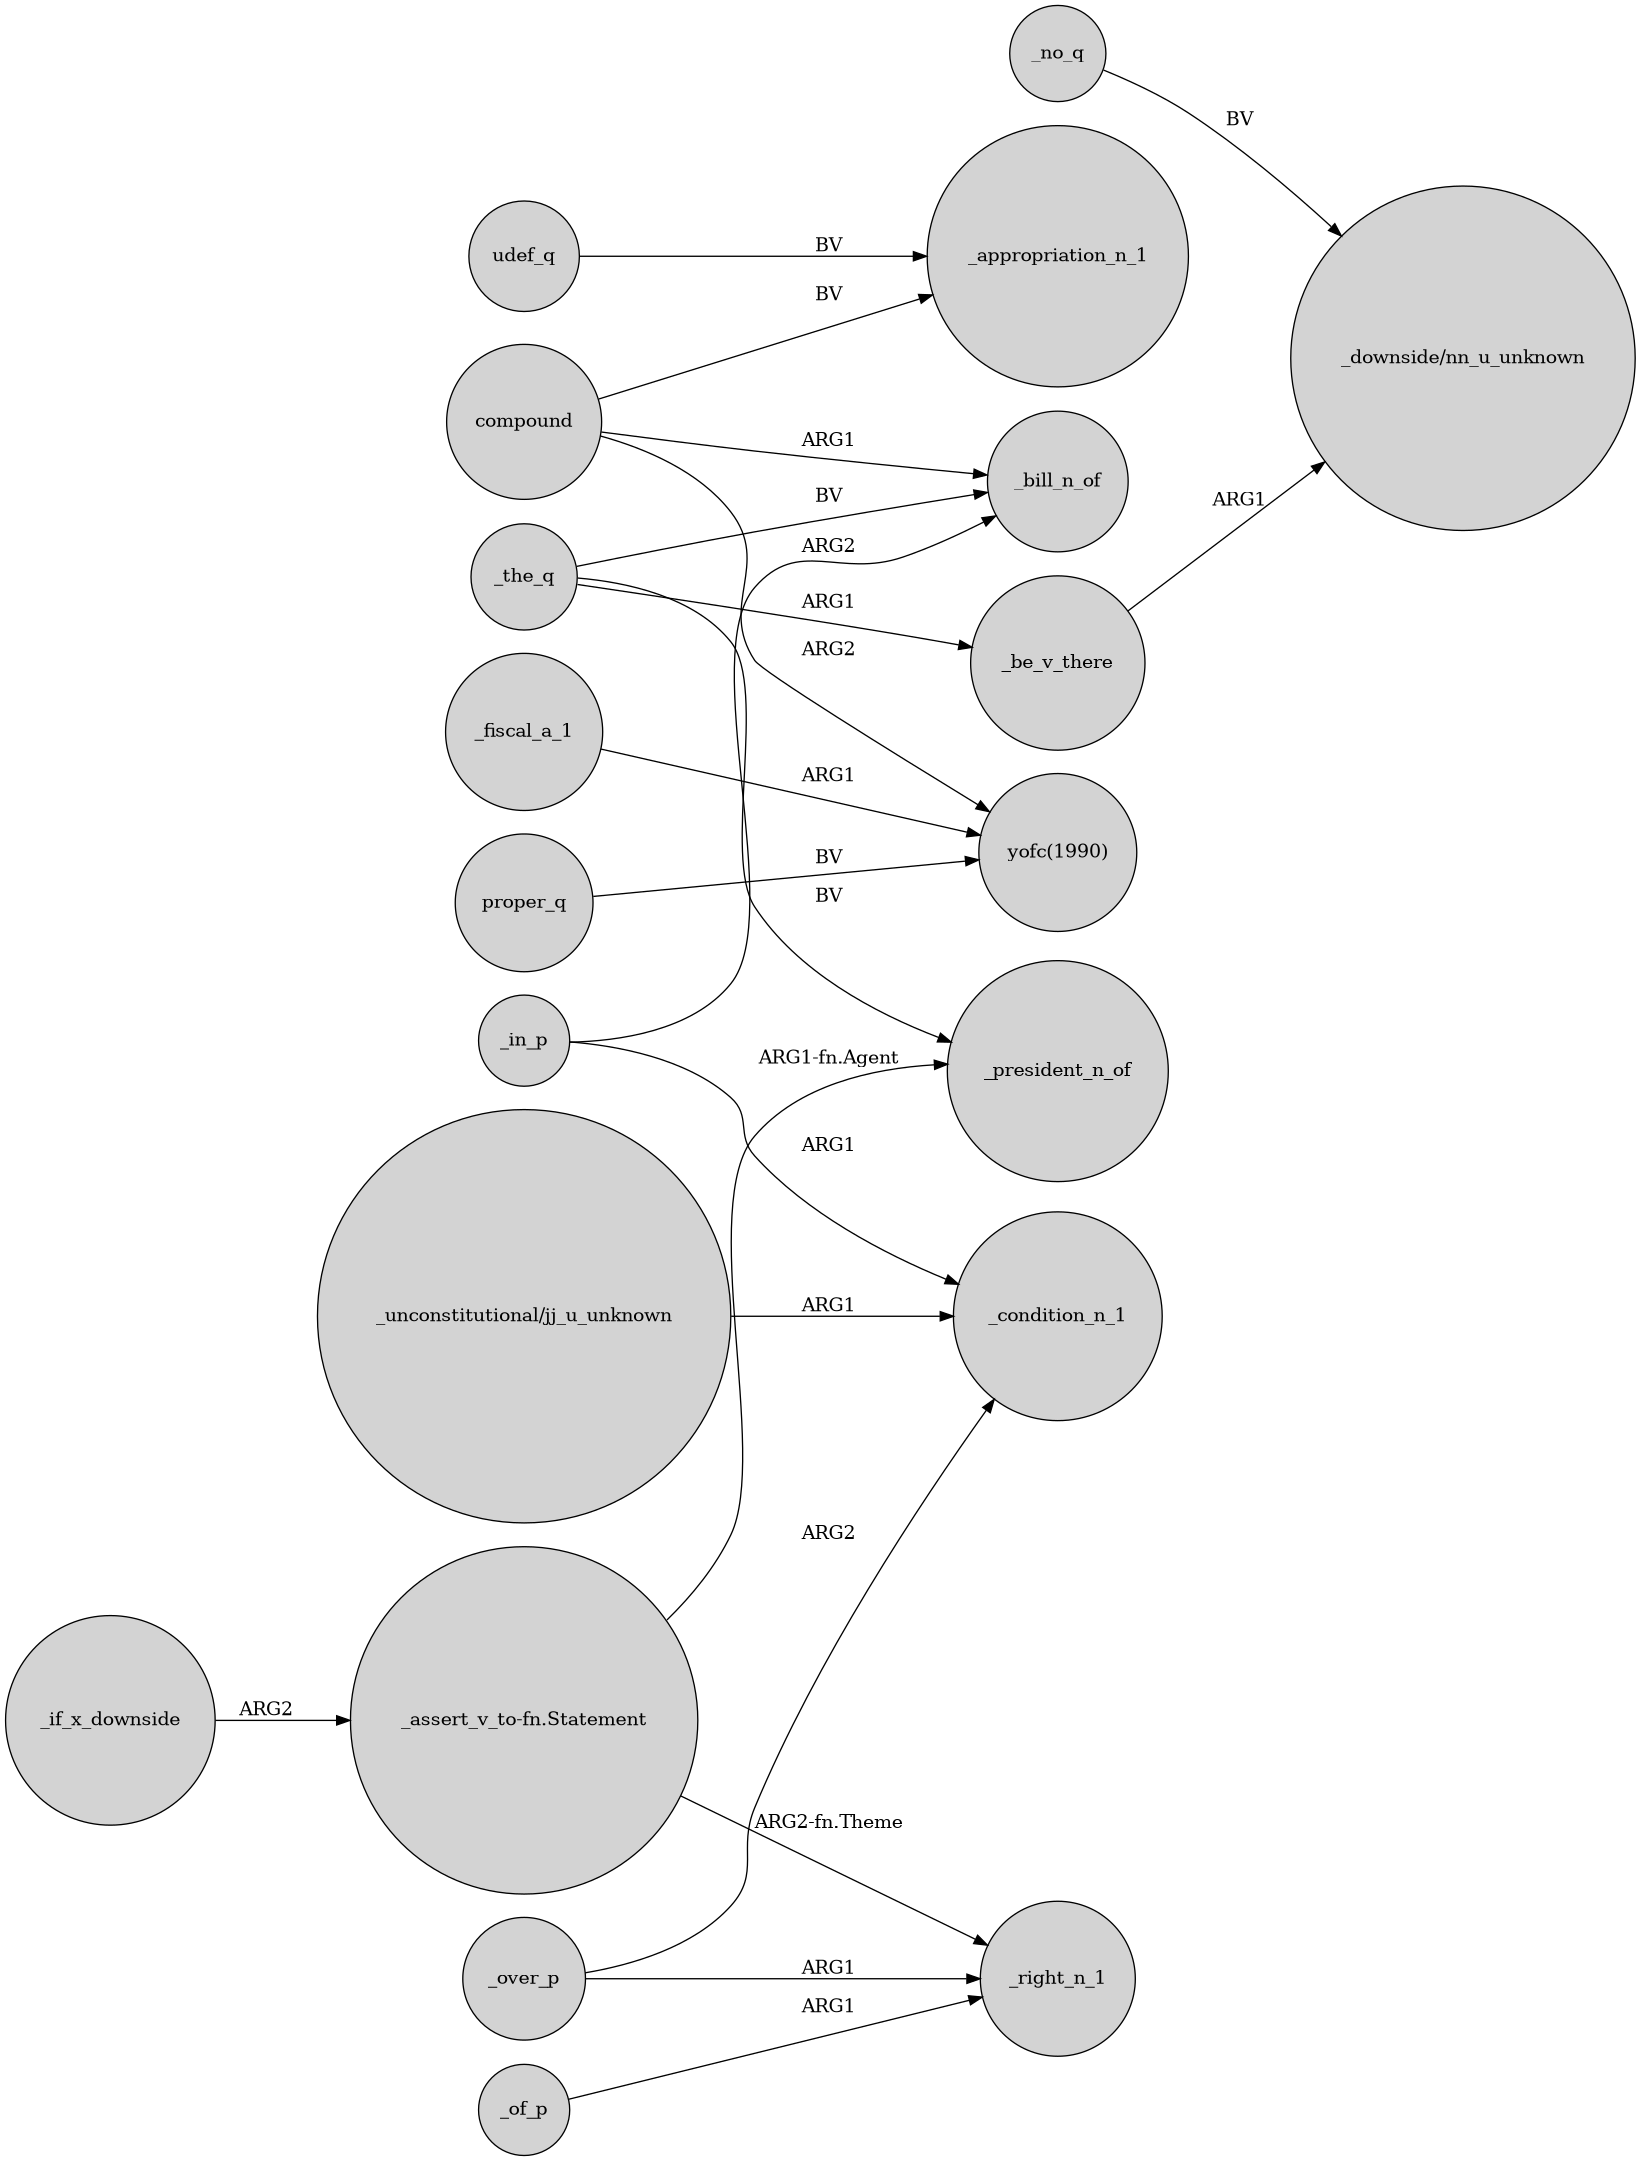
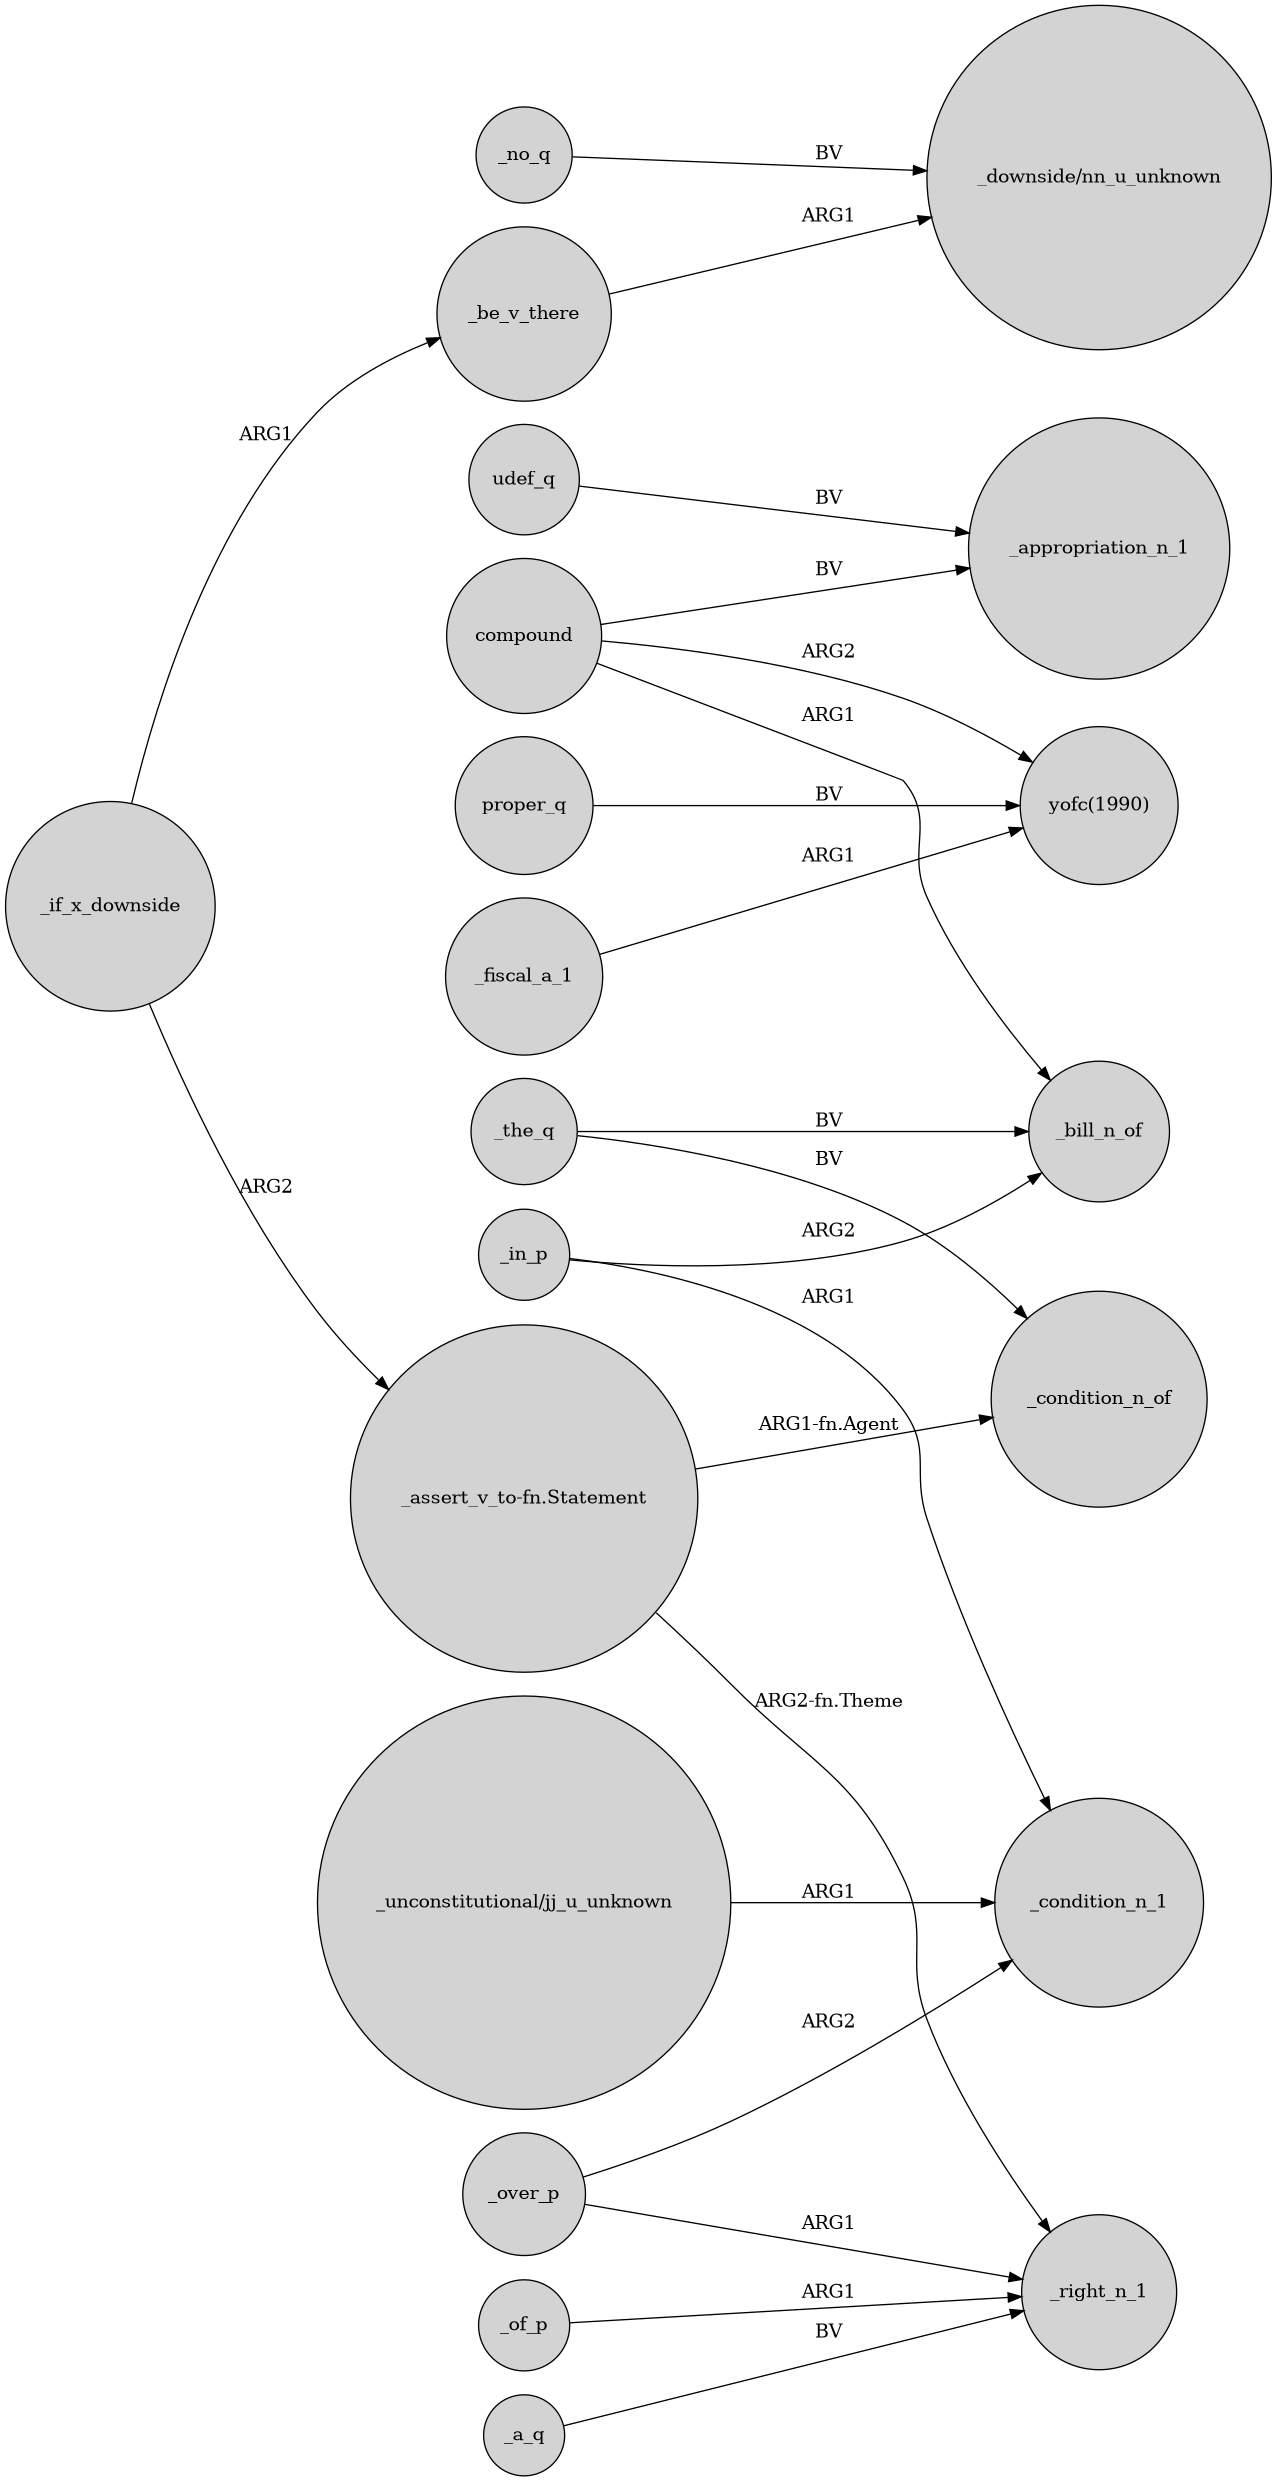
edge "_the_q" -> "_be_v_there": now "_if_x_downside" -> "_be_v_there"
node "_president_n_of": label "_president_n_of" -> "_condition_n_of"
node "_a_q": added
